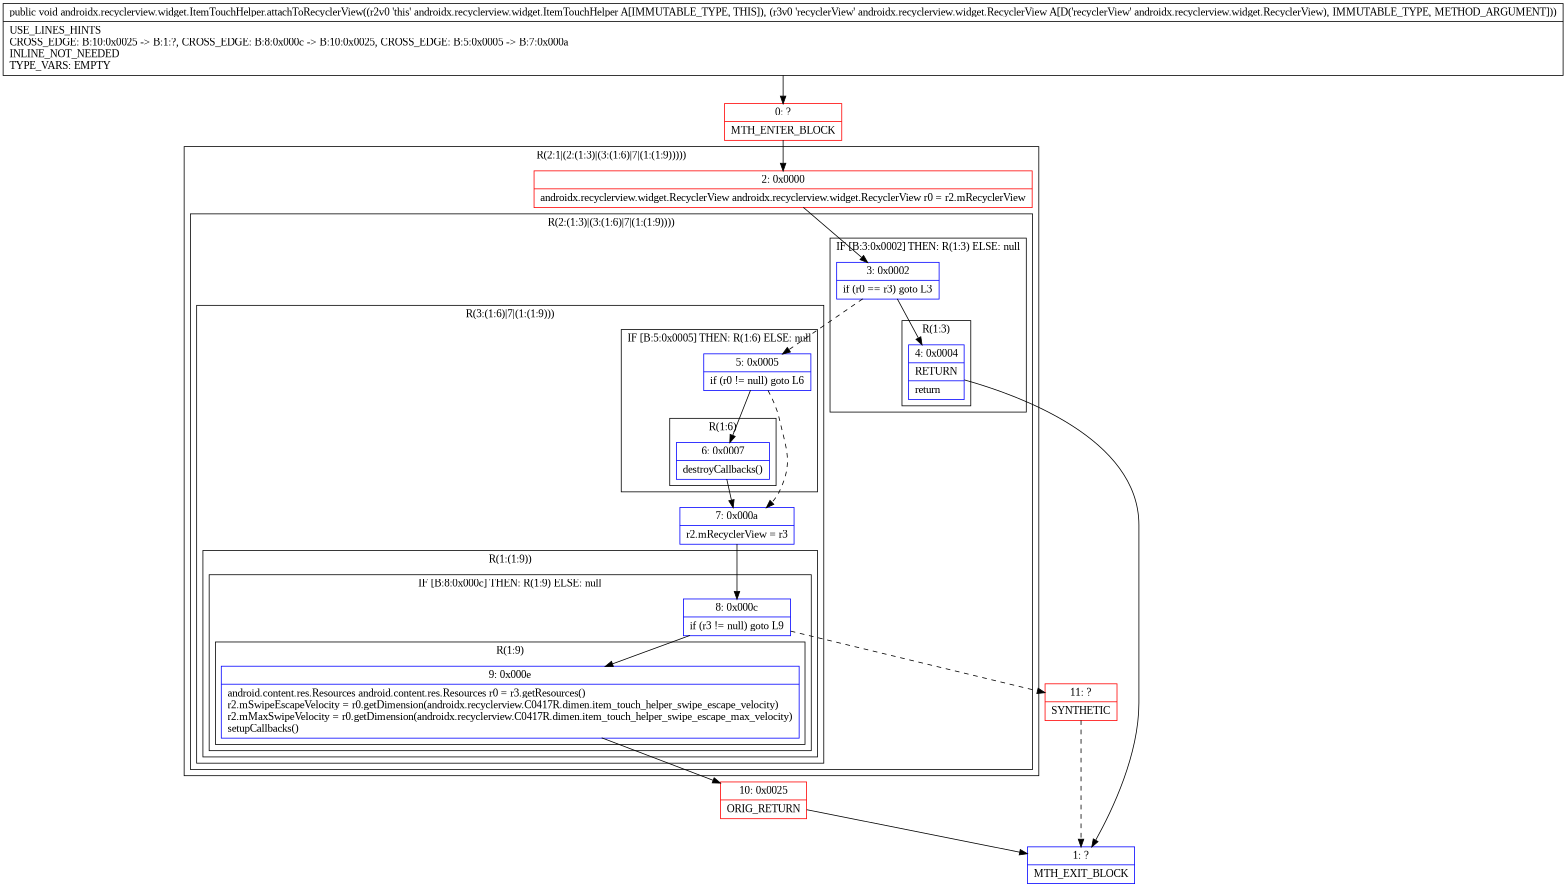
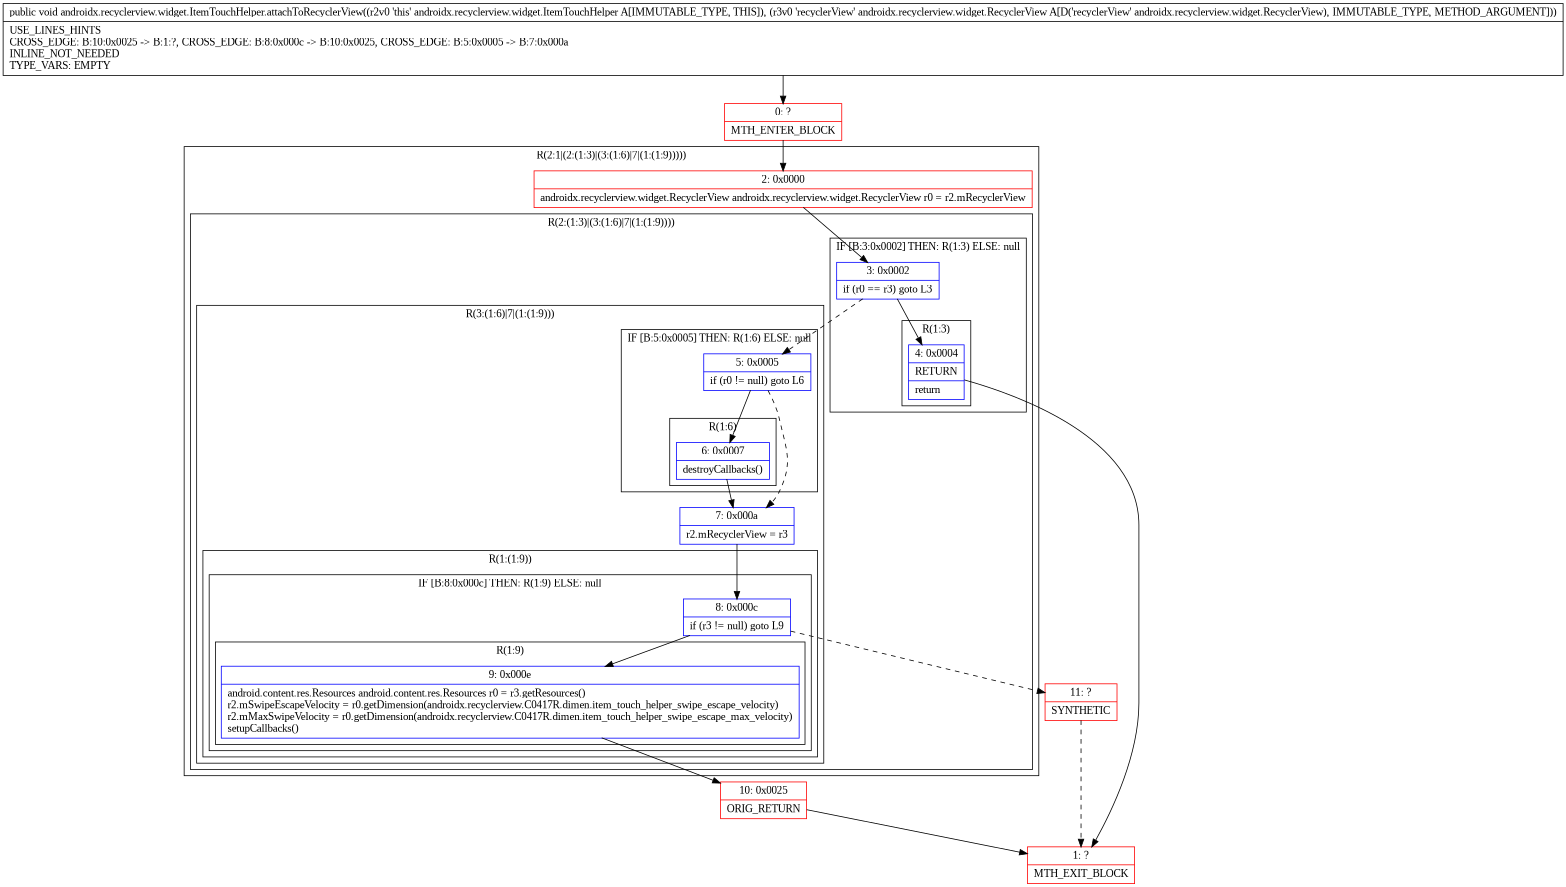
node "1: ?": color blue -> red
